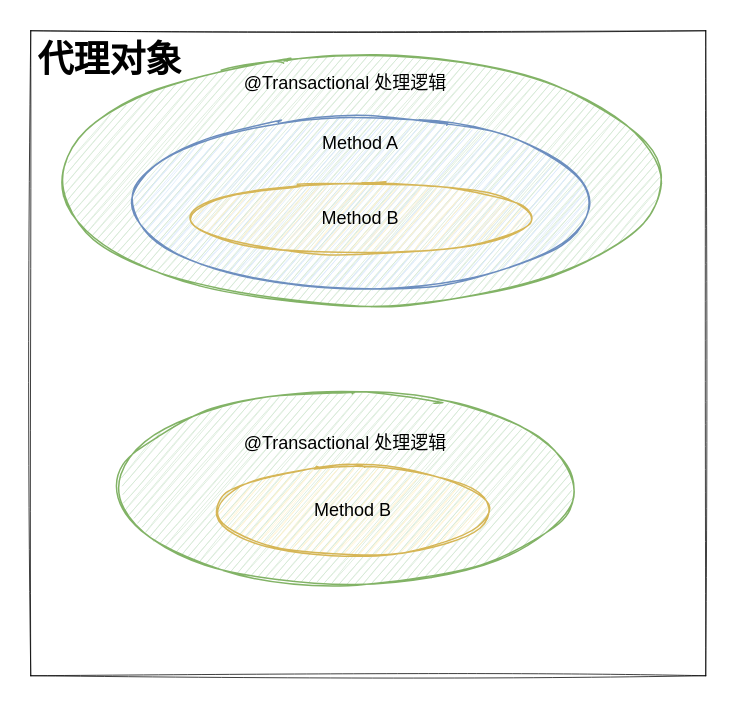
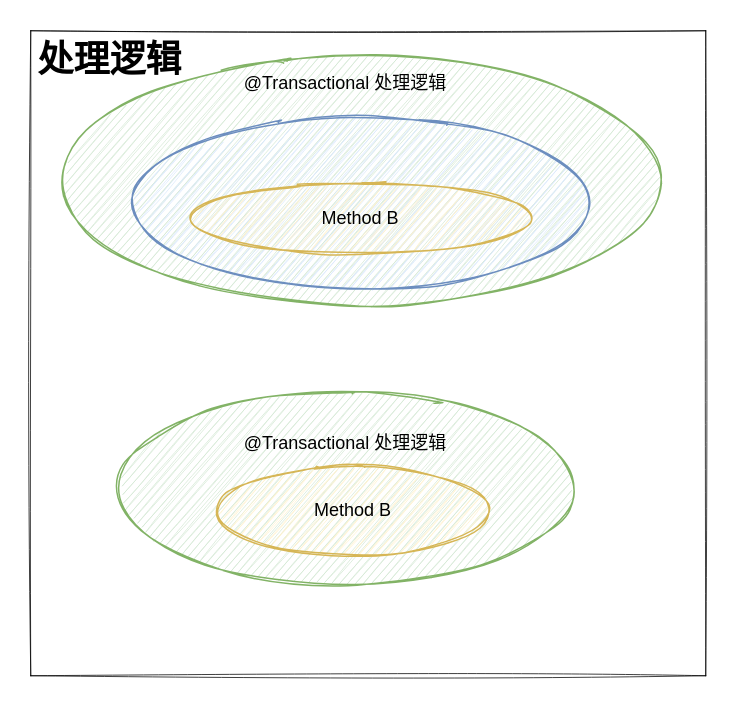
node "代理对象": label "代理对象" -> "处理逻辑"
node "Method A": removed
